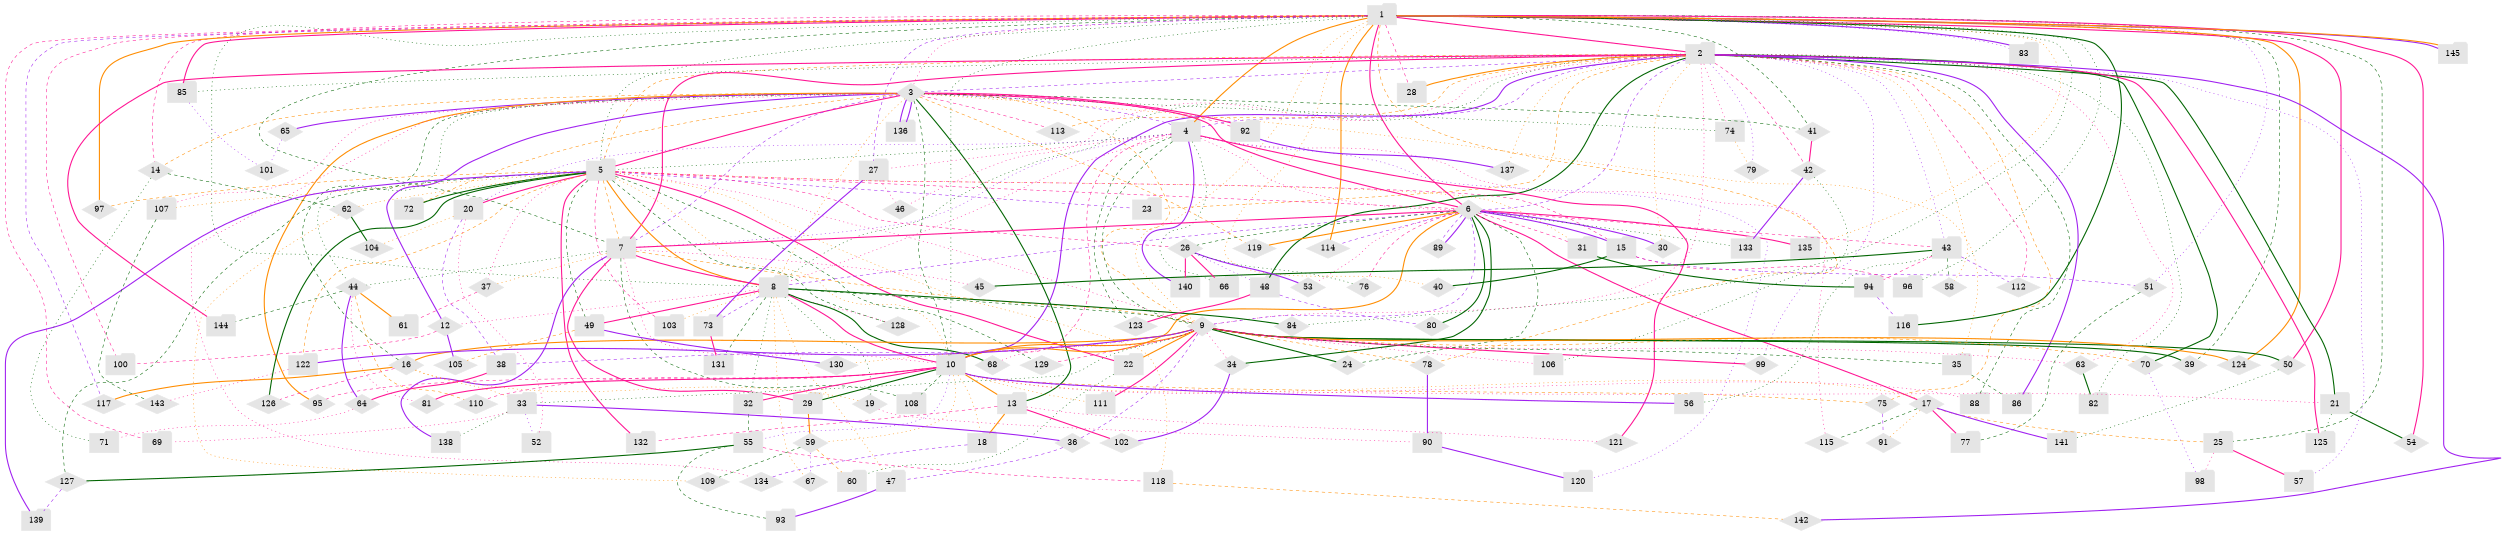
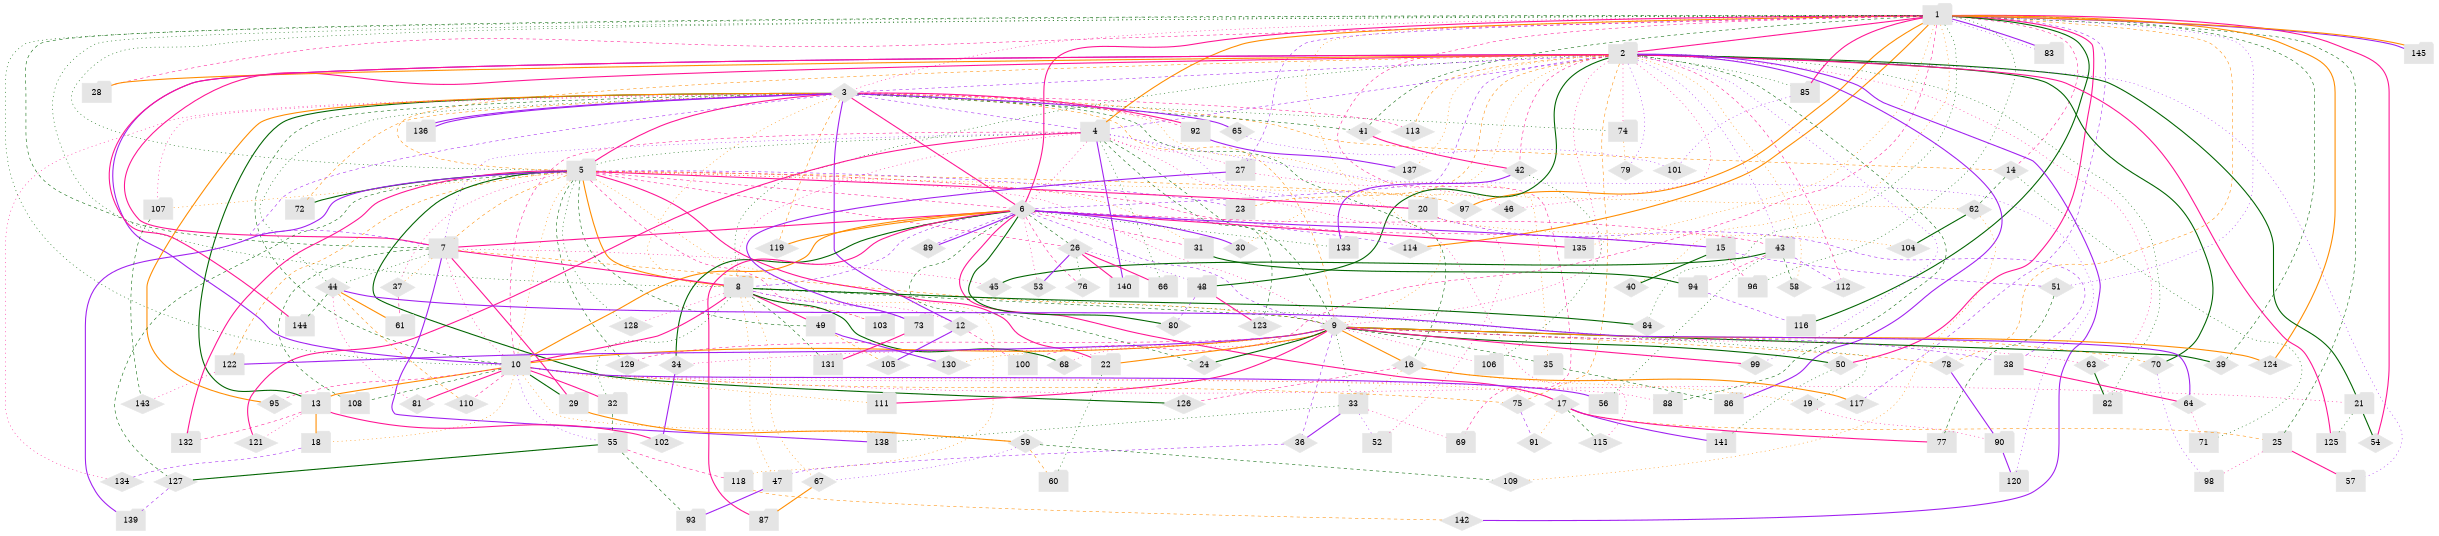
edge "5" -- "128": style dashed -> dotted
node "87": added
